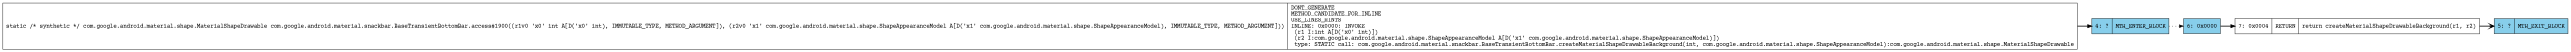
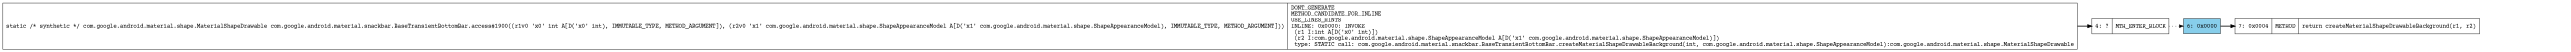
node "4: ?": fillcolor skyblue -> white
node "7: 0x0004": text "RETURN" -> "METHOD"
node "5: ?": removed
